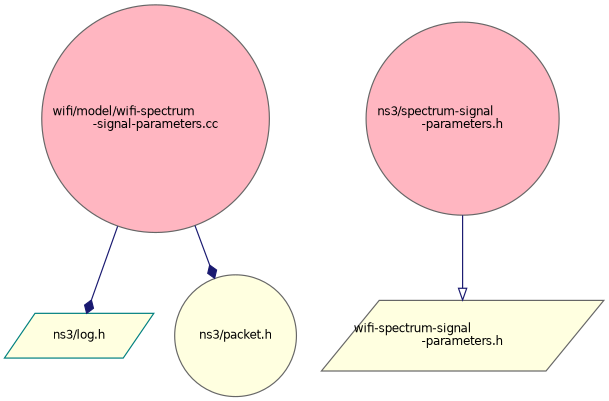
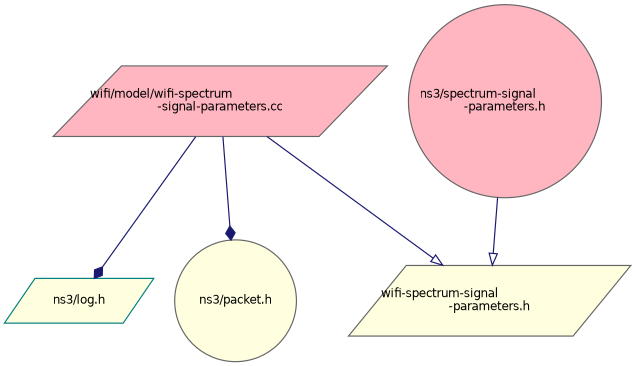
node "wifi/model/wifi-spectrum -signal-parameters.cc": shape circle -> parallelogram
edge "wifi/model/wifi-spectrum -signal-parameters.cc" -> "wifi-spectrum-signal -parameters.h": added
